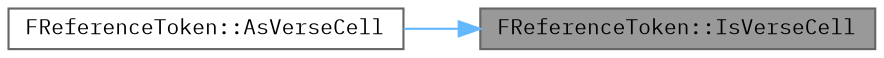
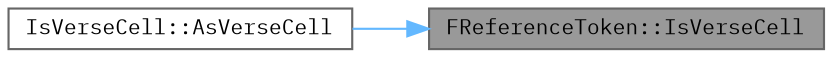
node "FReferenceToken::AsVerseCell": label "FReferenceToken::AsVerseCell" -> "IsVerseCell::AsVerseCell"
